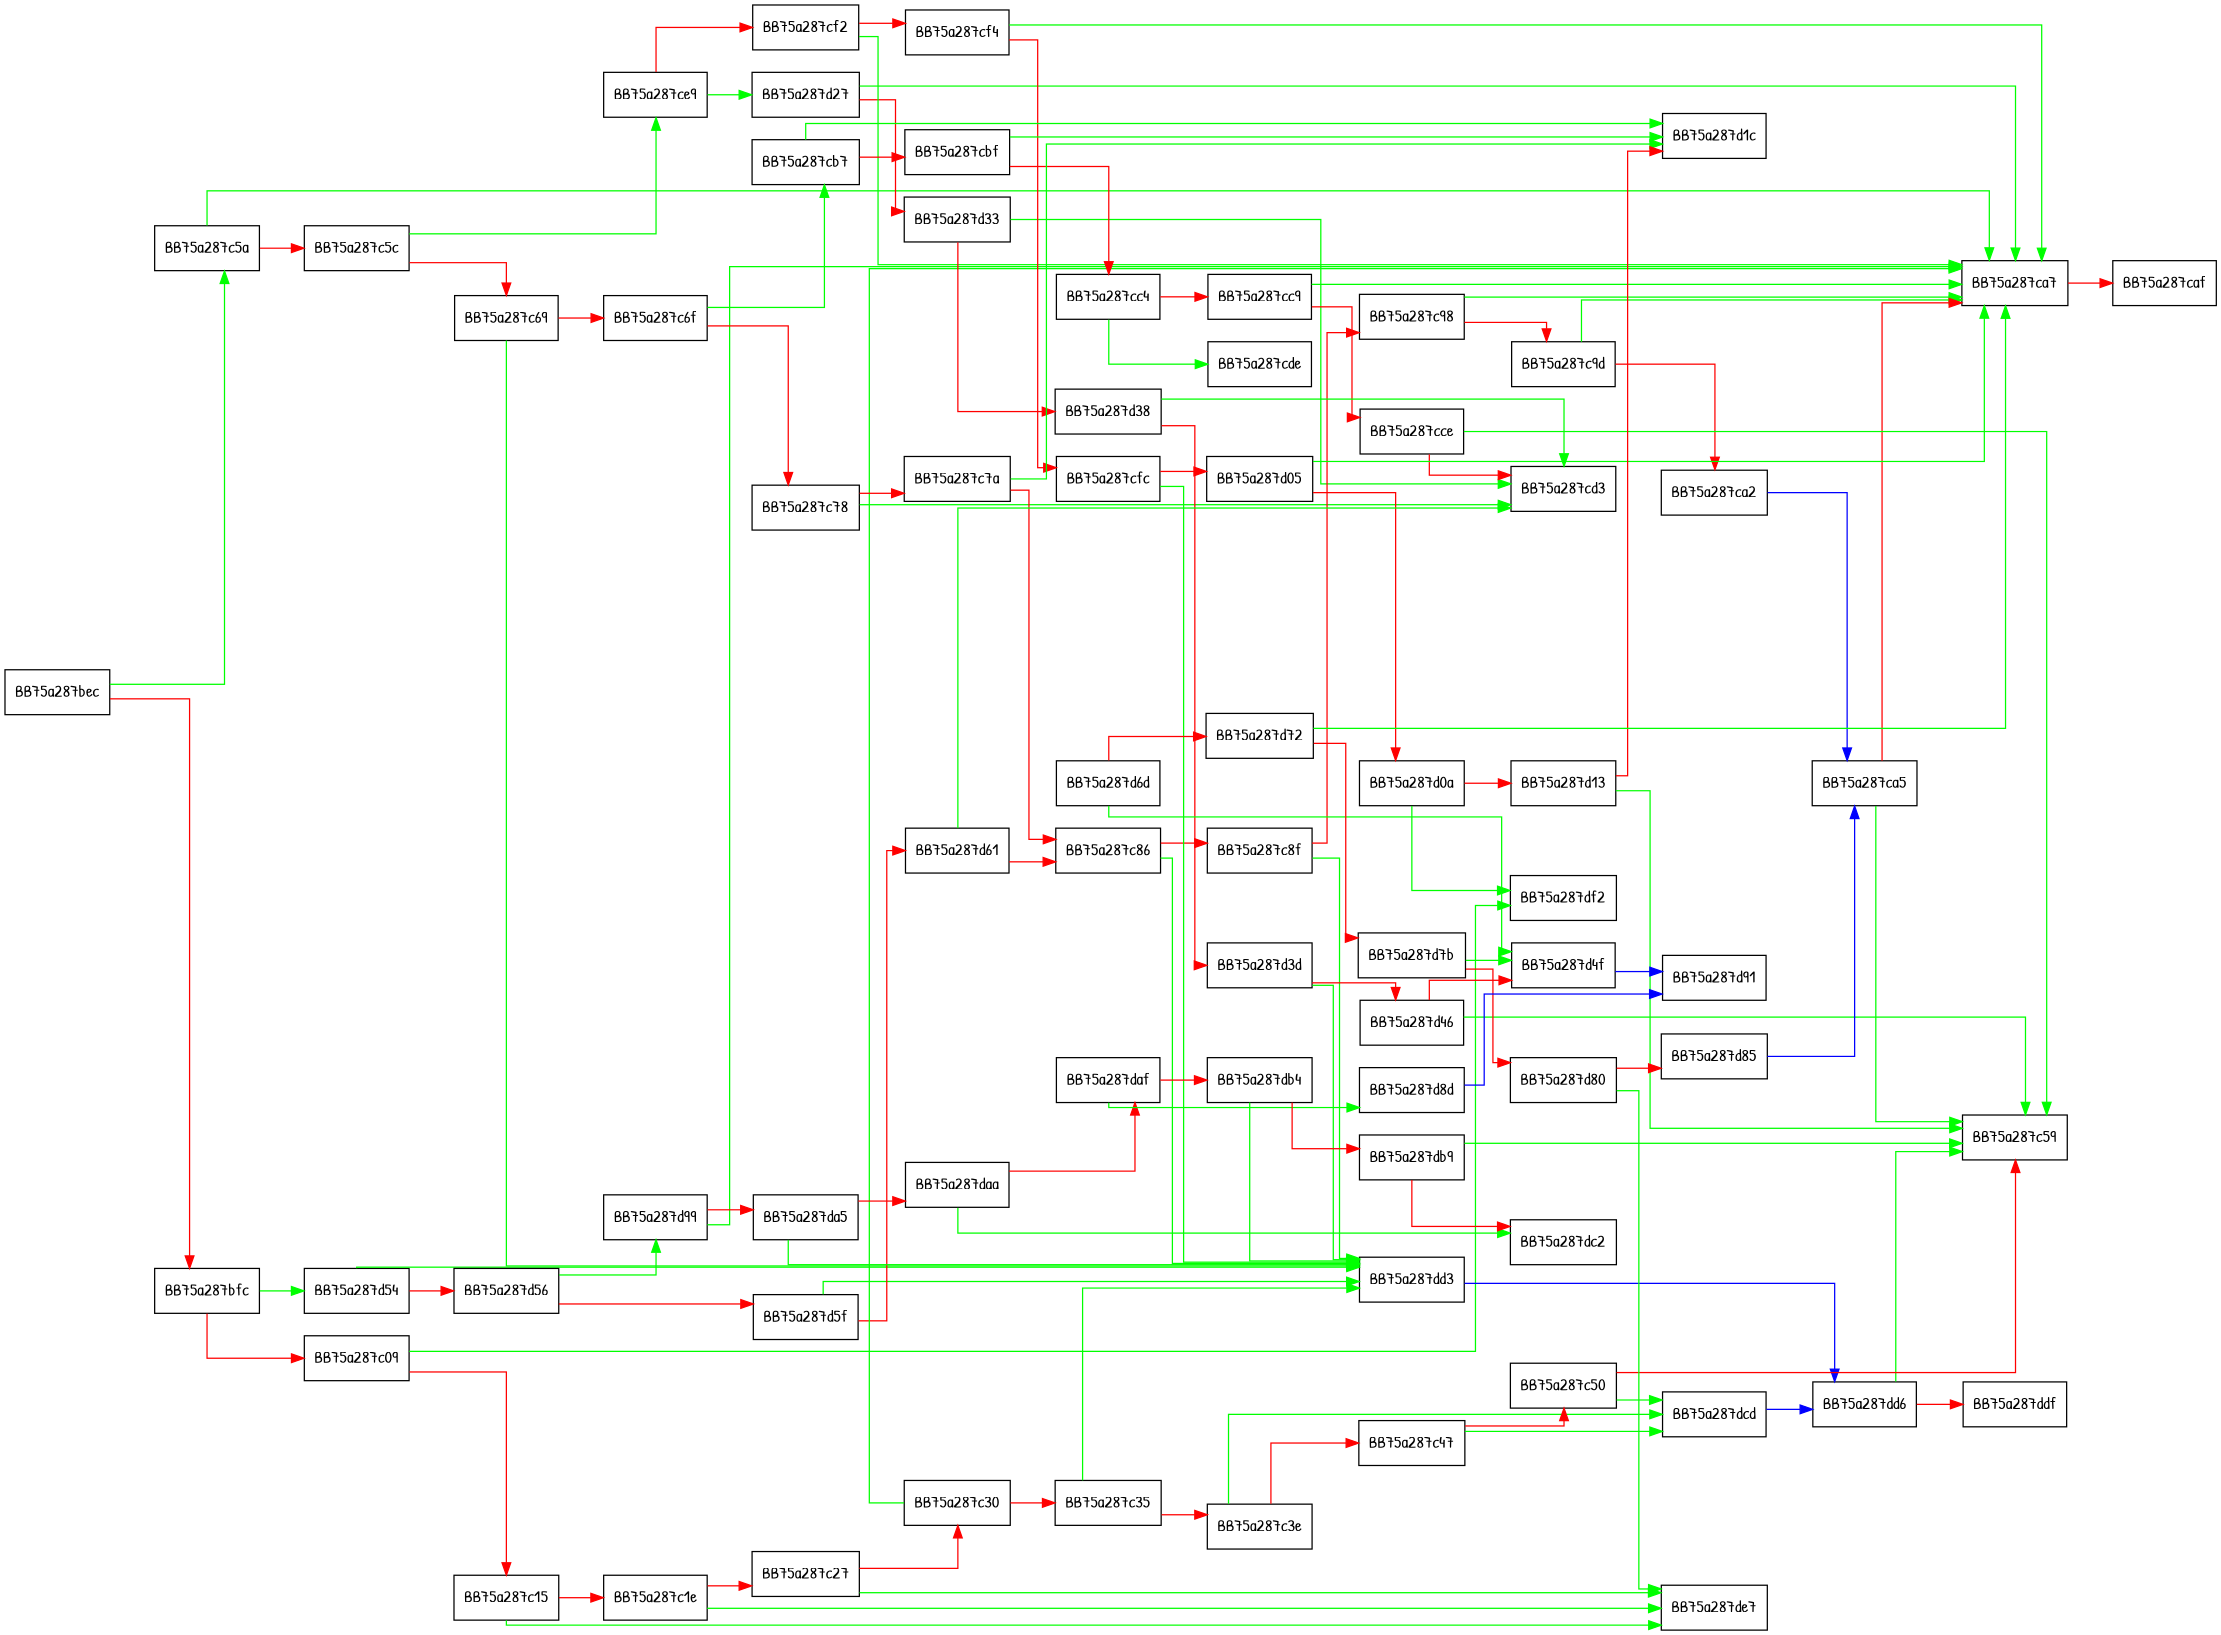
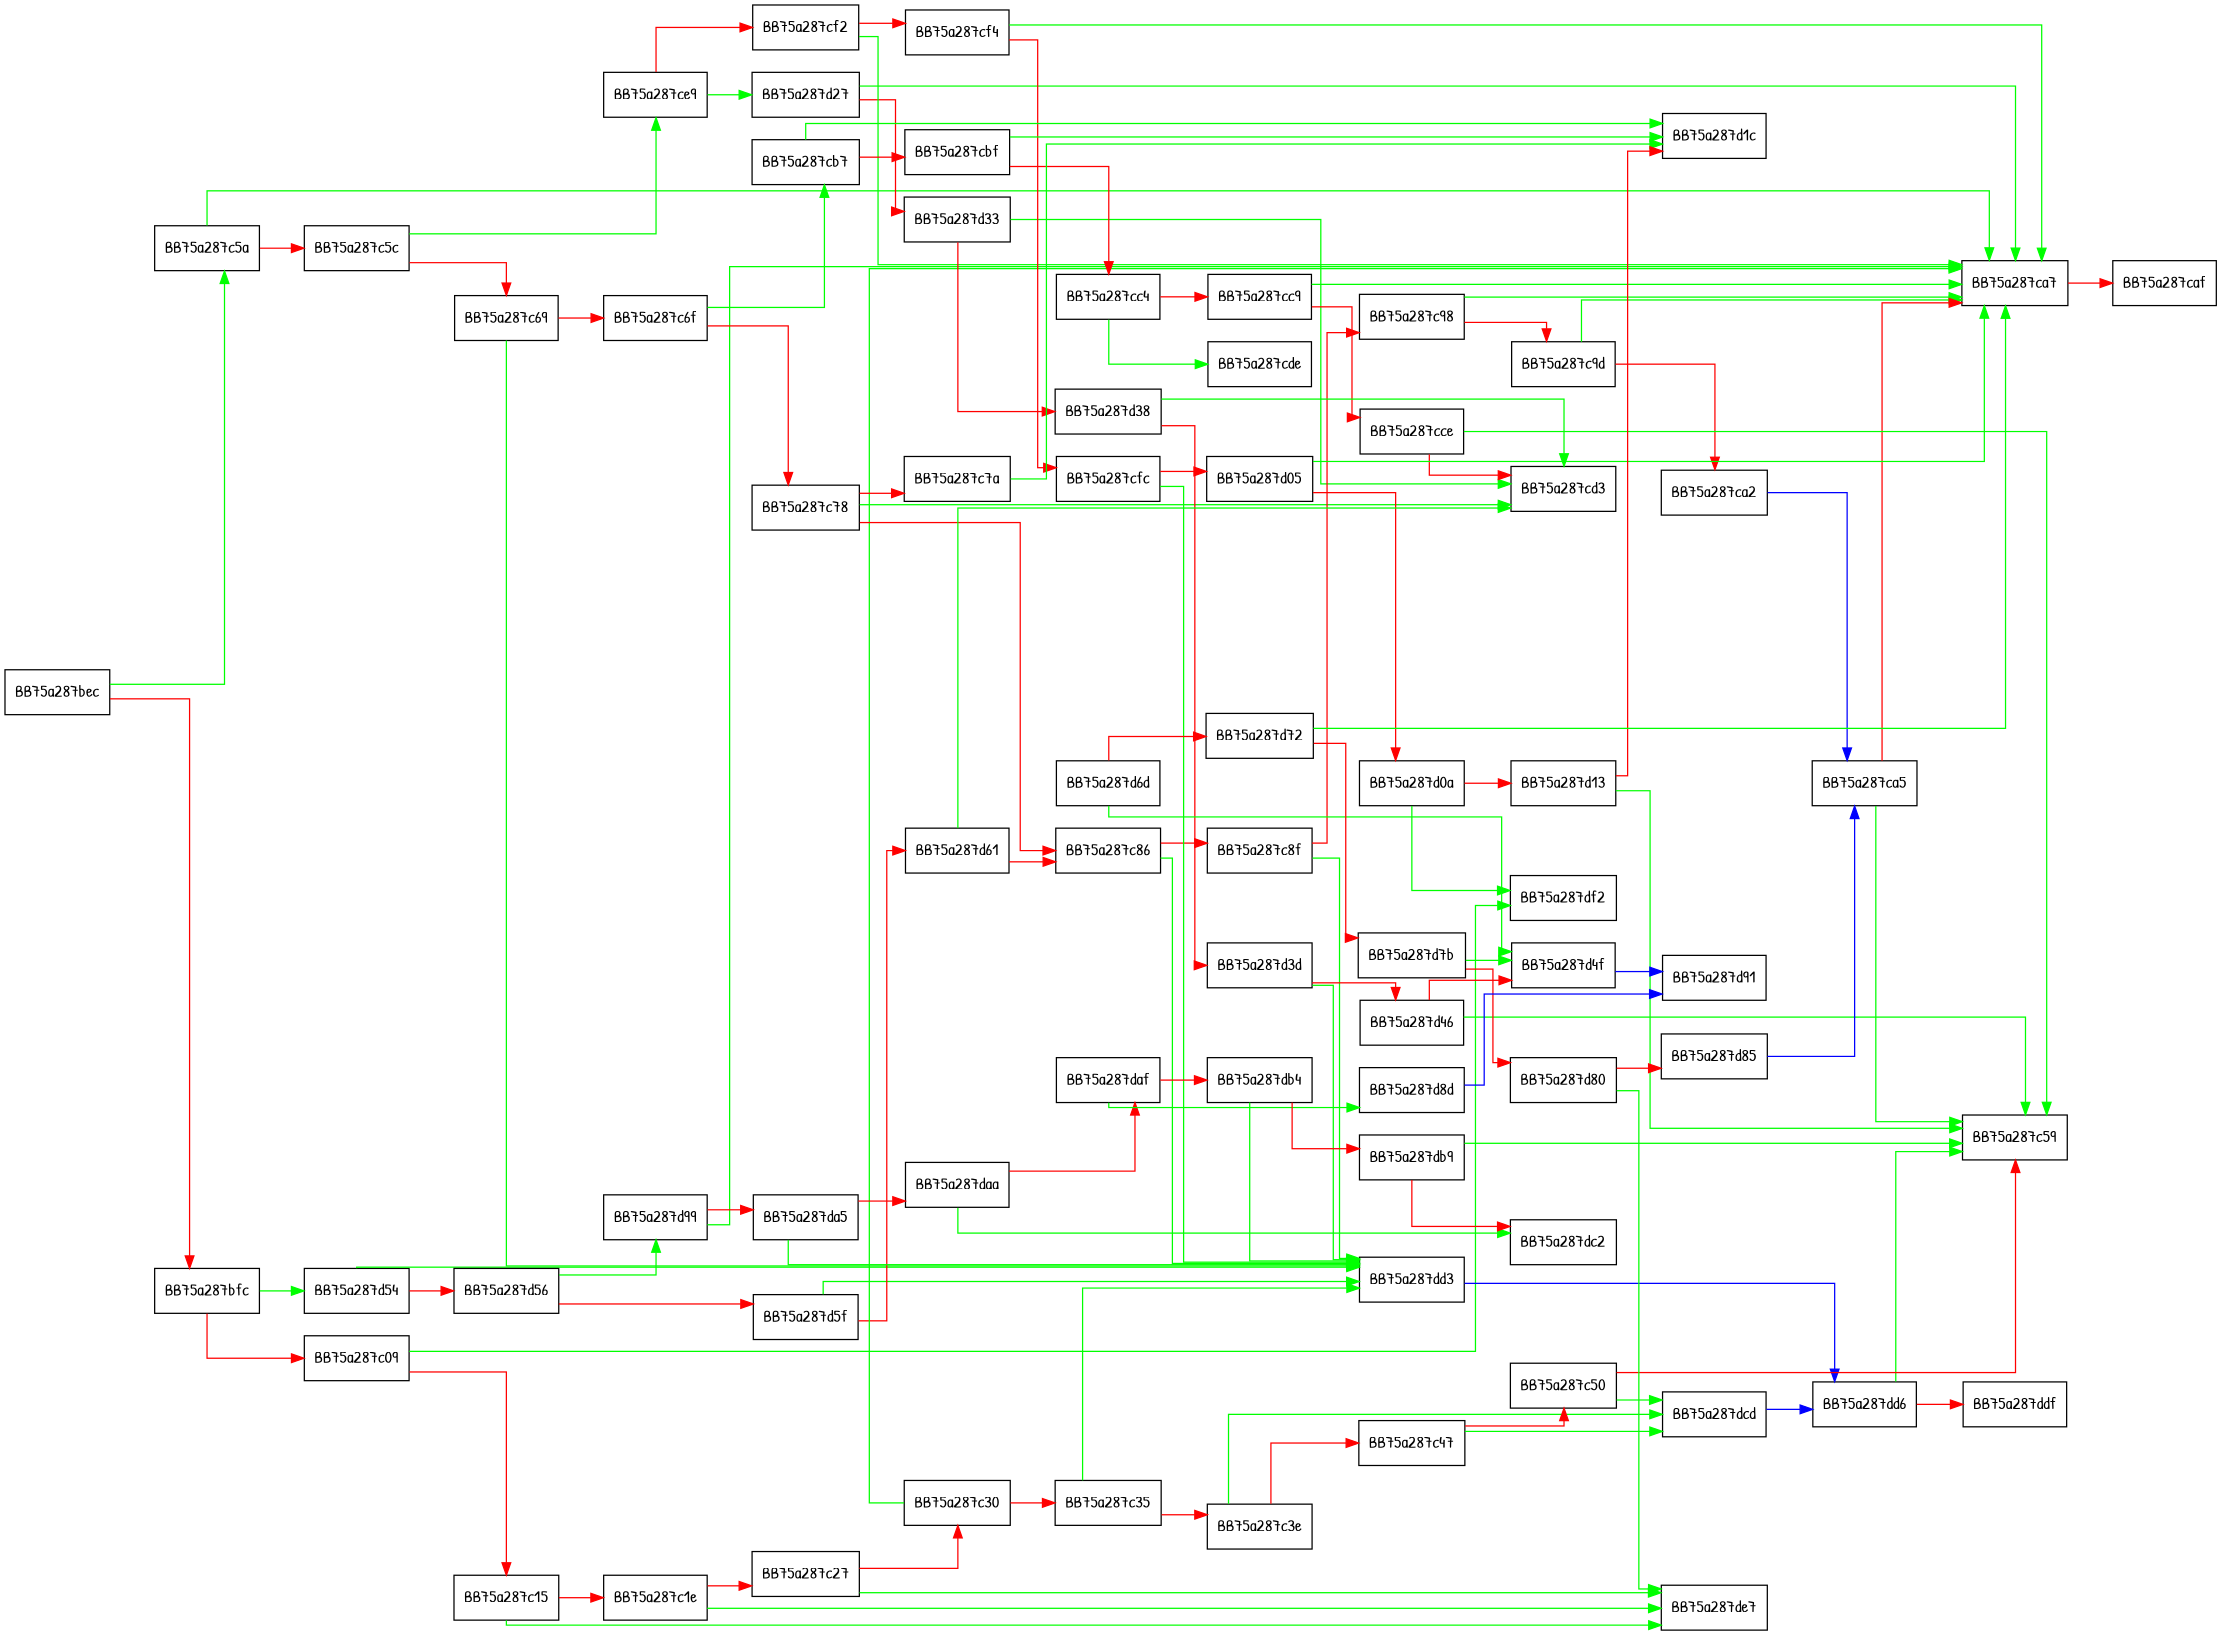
edge "BB75a287c7a" -> "BB75a287c86": now "BB75a287c78" -> "BB75a287c86"
